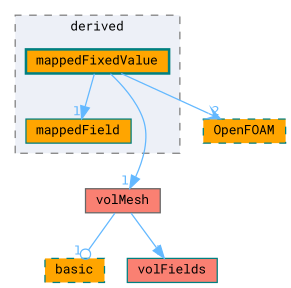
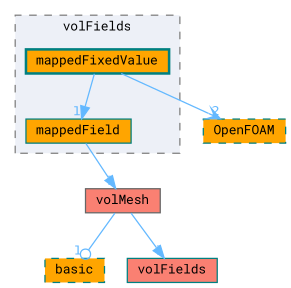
cluster "derived": label "derived" -> "volFields"
edge "mappedFixedValue" -> "volMesh": now "mappedField" -> "volMesh"
